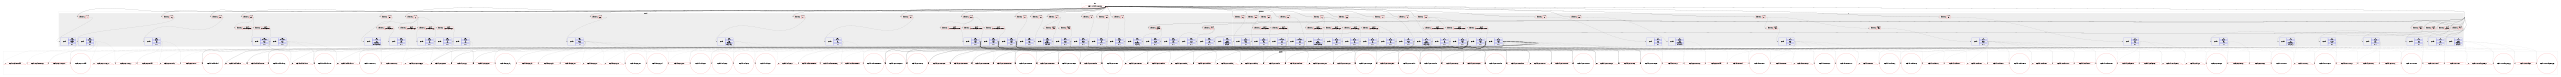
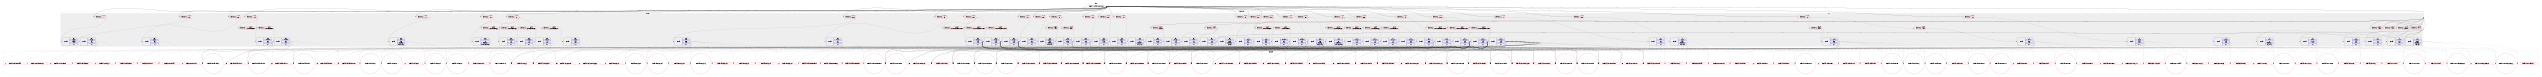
node "portage://dev-lang/python-3.8.20_p2": label "portage://dev-lang/python-3.8.20_p2" -> "portage://dev-libxmlpp/python-3.8.20_p2"
node "portage://app-arch/zstd-1.5.5-r1": removed
